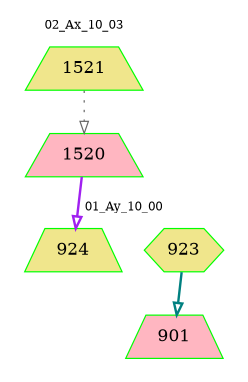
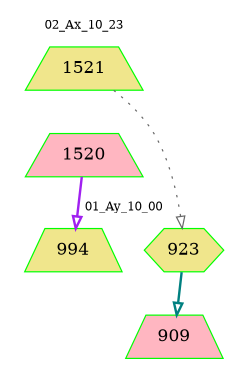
cluster "02_Ax_10_03": label "02_Ax_10_03" -> "02_Ax_10_23"
edge "1521" -> "1520": now "1521" -> "923"
node "924": label "924" -> "994"
node "901": label "901" -> "909"
